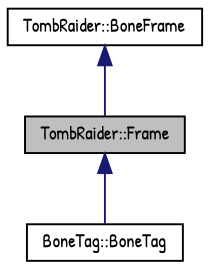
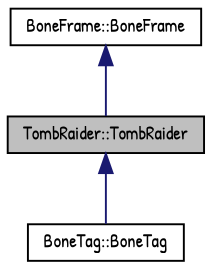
node "TombRaider::BoneFrame": label "TombRaider::BoneFrame" -> "BoneFrame::BoneFrame"
node "TombRaider::Frame": label "TombRaider::Frame" -> "TombRaider::TombRaider"
